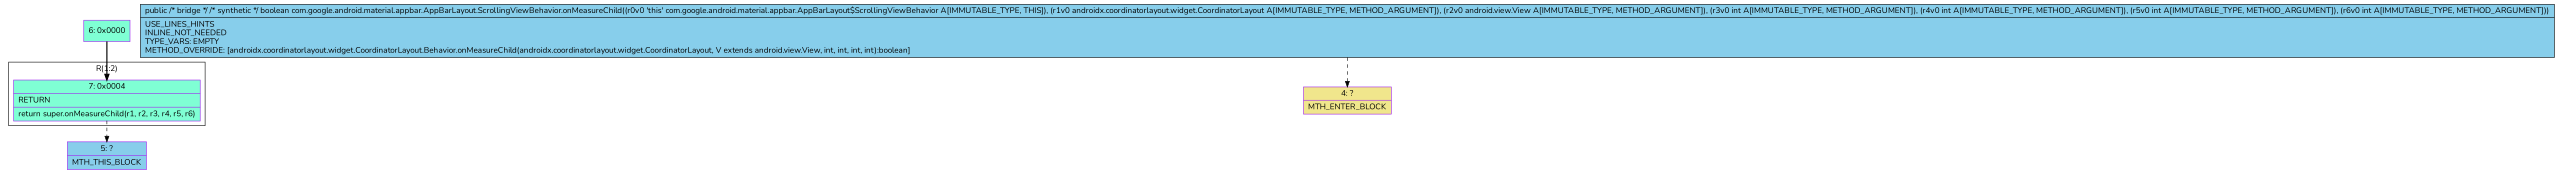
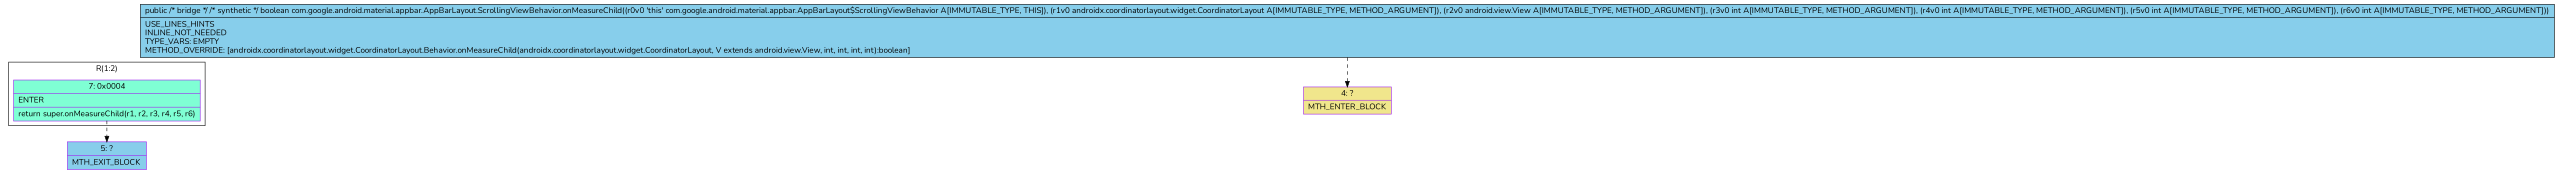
node "6: 0x0000": removed
node "7: 0x0004": text "RETURN" -> "ENTER"
node "5: ?": text "MTH_THIS_BLOCK" -> "MTH_EXIT_BLOCK"
